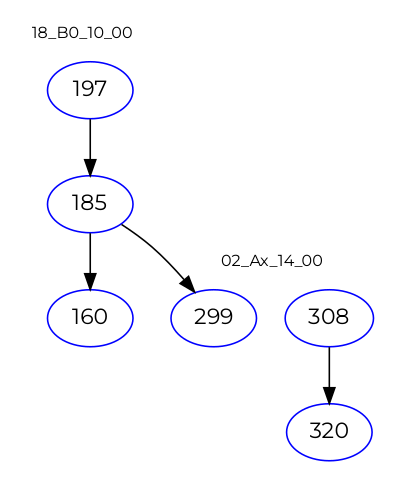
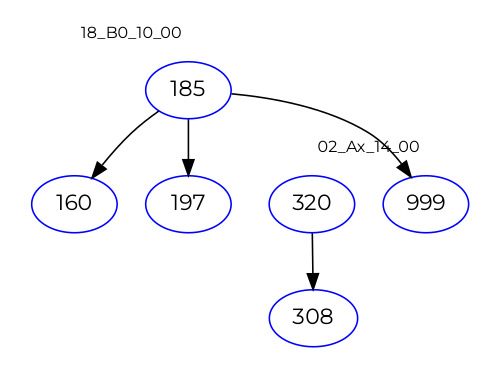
edge "197" -> "185": reversed
node "299": label "299" -> "999"
edge "308" -> "320": reversed
